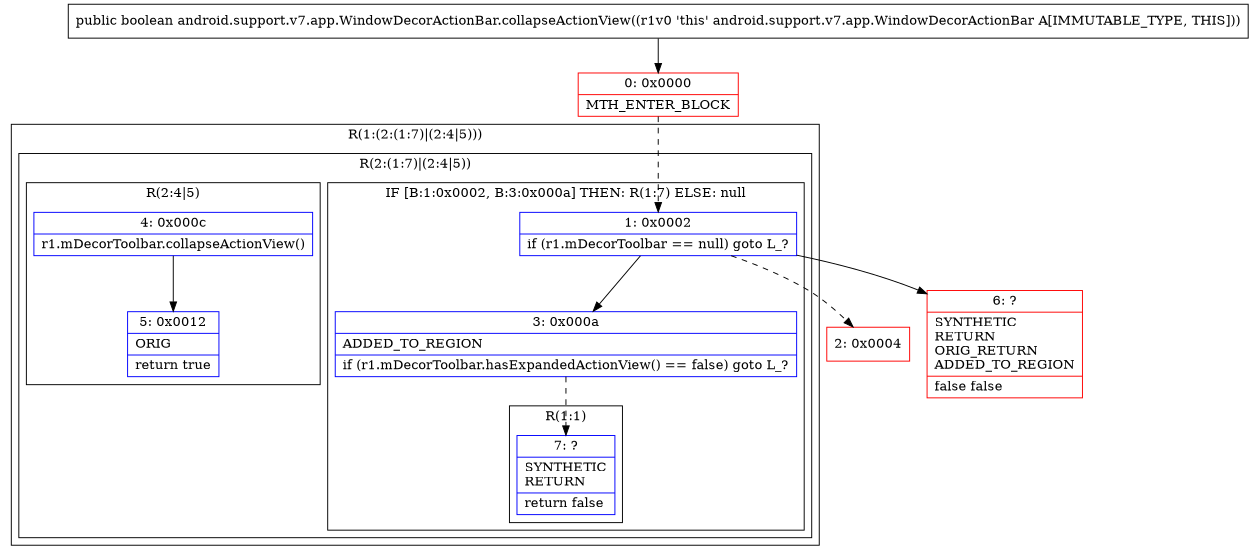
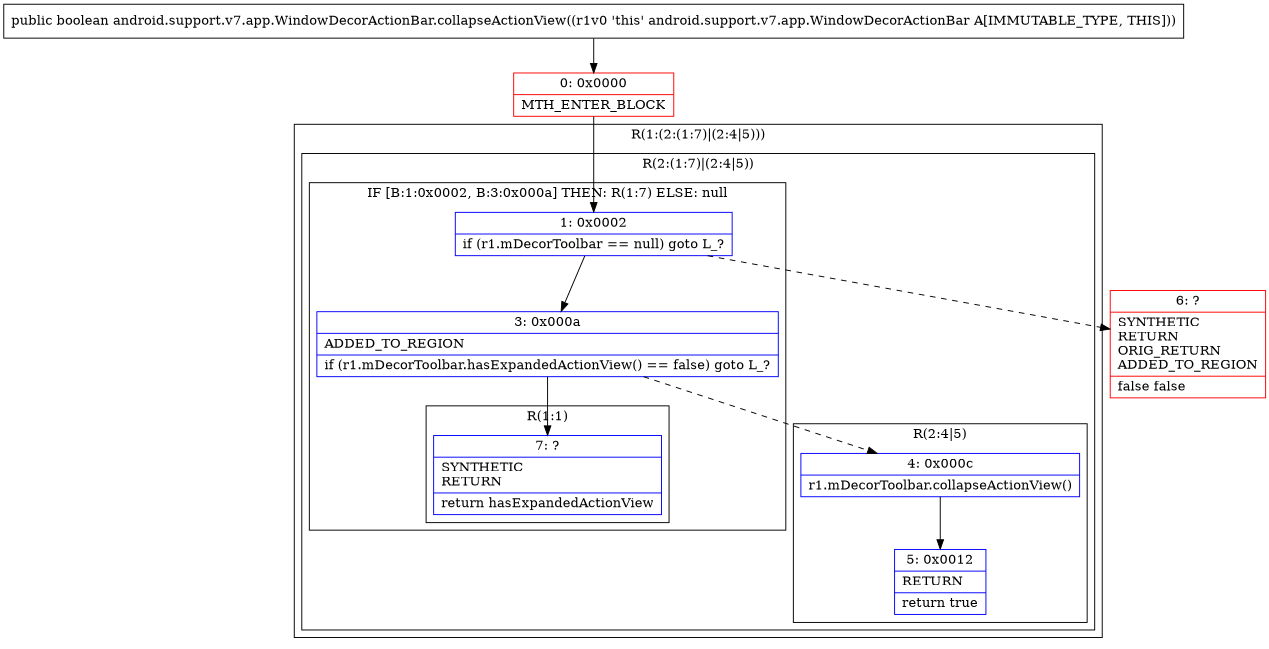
edge "0: 0x0000" -> "1: 0x0002": style dashed -> solid
edge "1: 0x0002" -> "6: ?": style solid -> dashed
node "5: 0x0012": text "ORIG" -> "RETURN"
node "2: 0x0004": removed
edge "3: 0x000a" -> "7: ?": style dashed -> solid
edge "3: 0x000a" -> "4: 0x000c": added
node "7: ?": text "return false" -> "return hasExpandedActionView"
